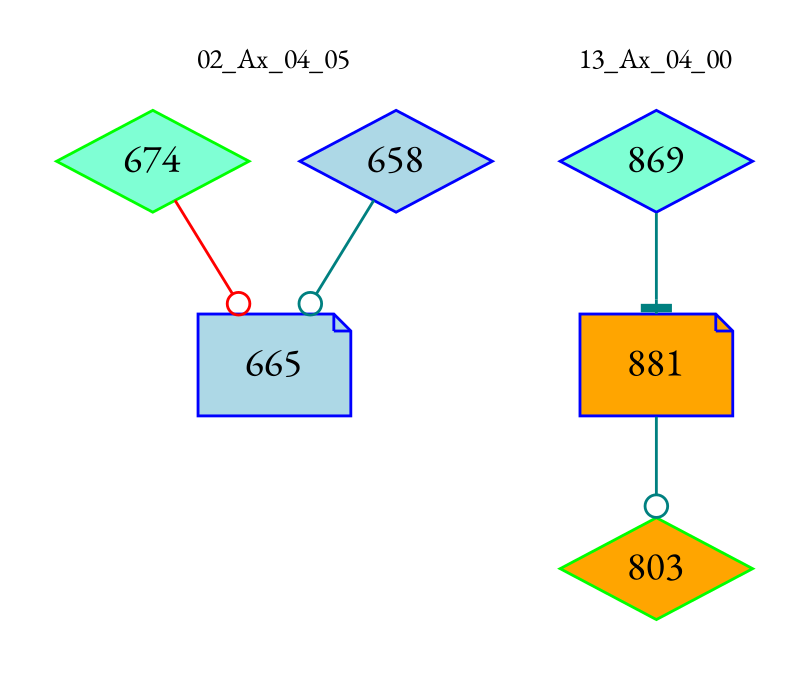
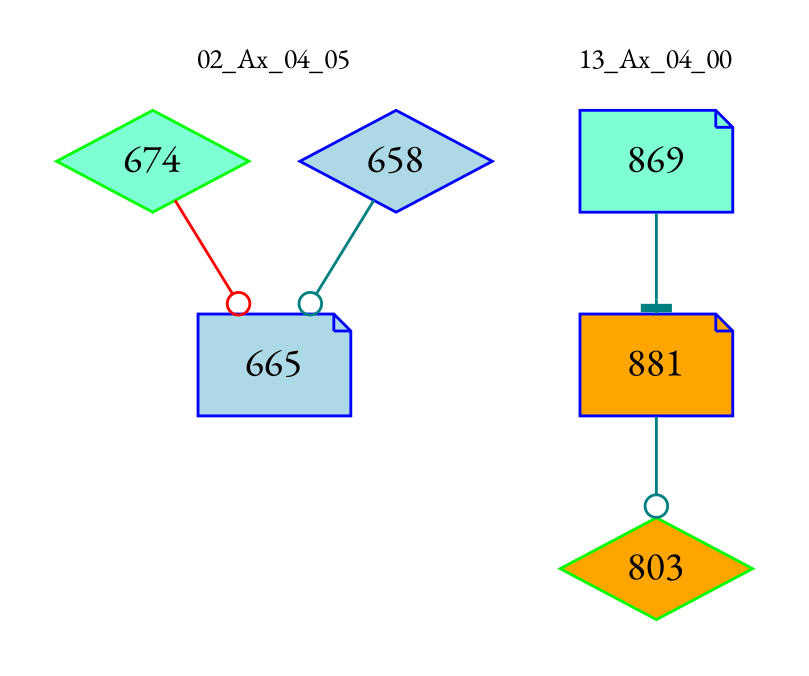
node "869": shape diamond -> note
